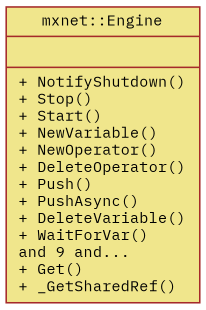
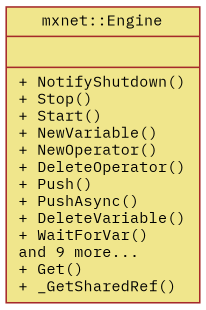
node "mxnet::Engine": text "and 9 and..." -> "and 9 more..."
